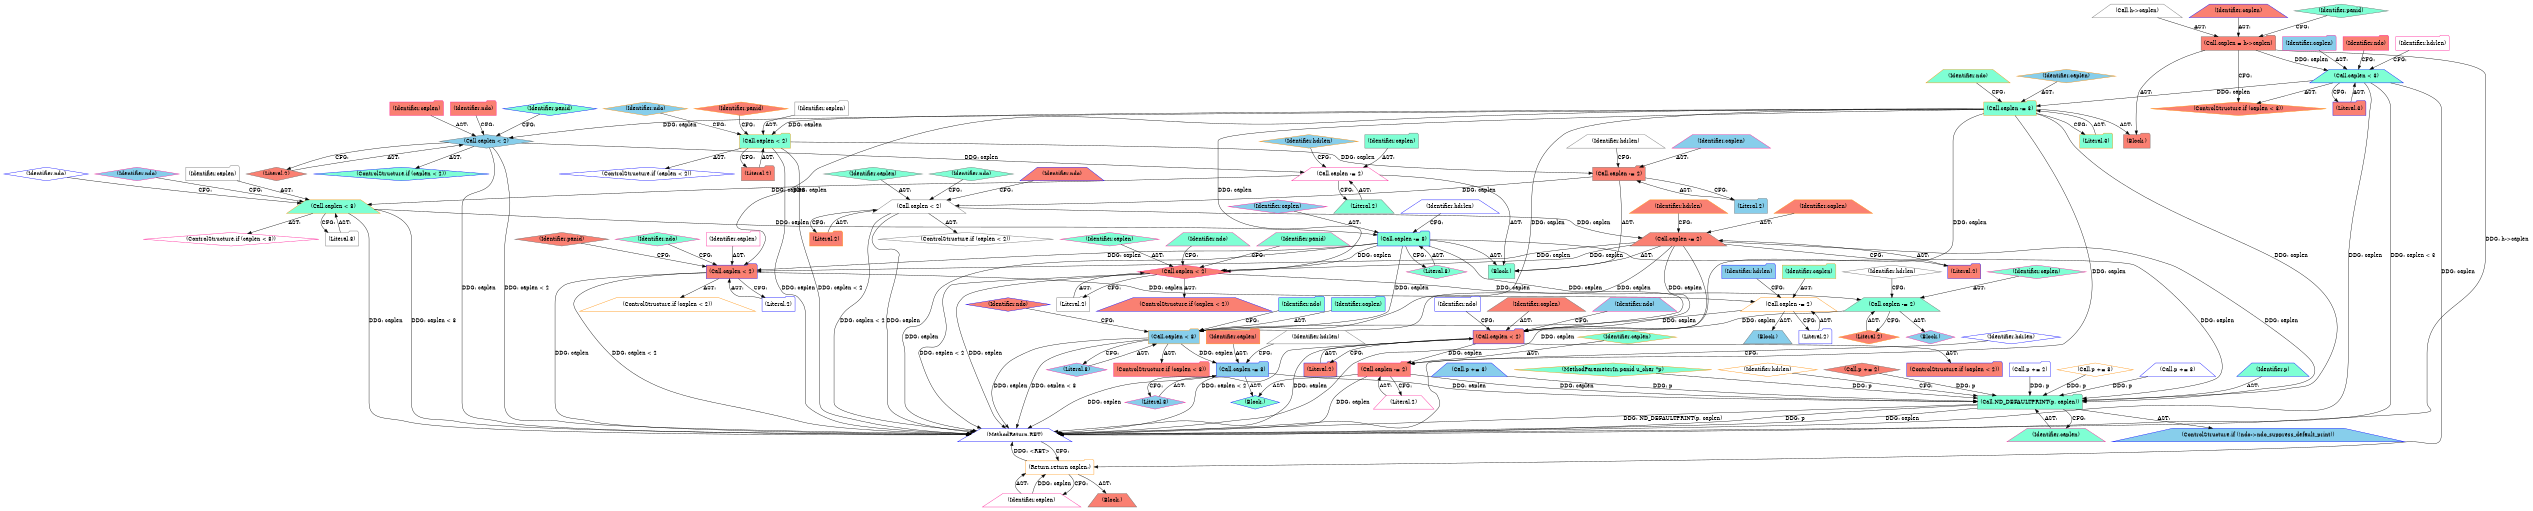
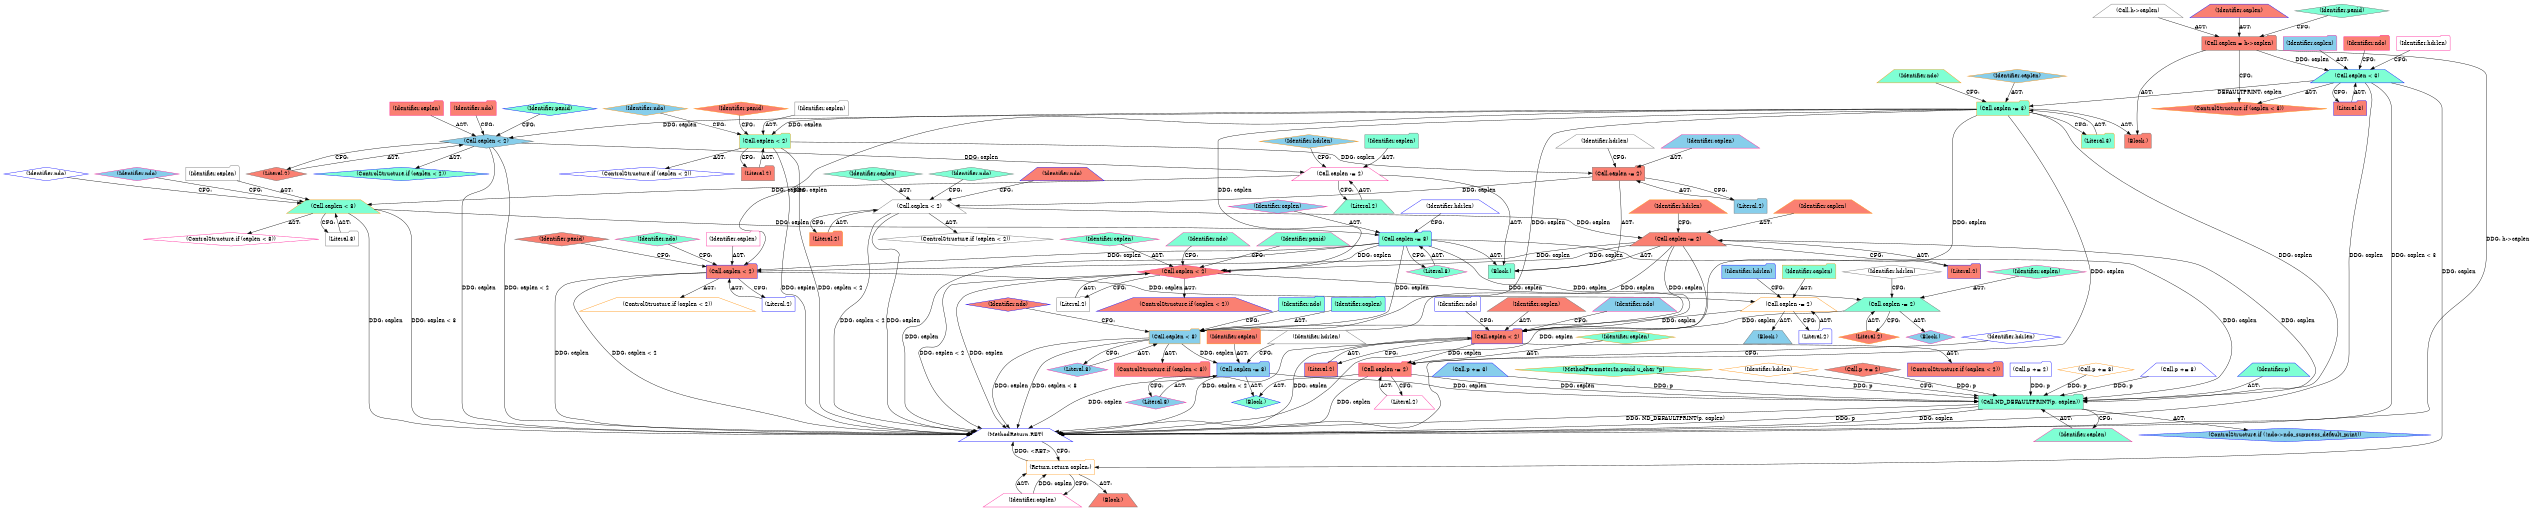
edge "(Call,caplen < 3)" -> "(Call,caplen -= 3)": label "DDG: caplen" -> "DEFAULTPRINT: caplen"
node "(ControlStructure,if (!ndo->ndo_suppress_default_print))": shape trapezium -> diamond
